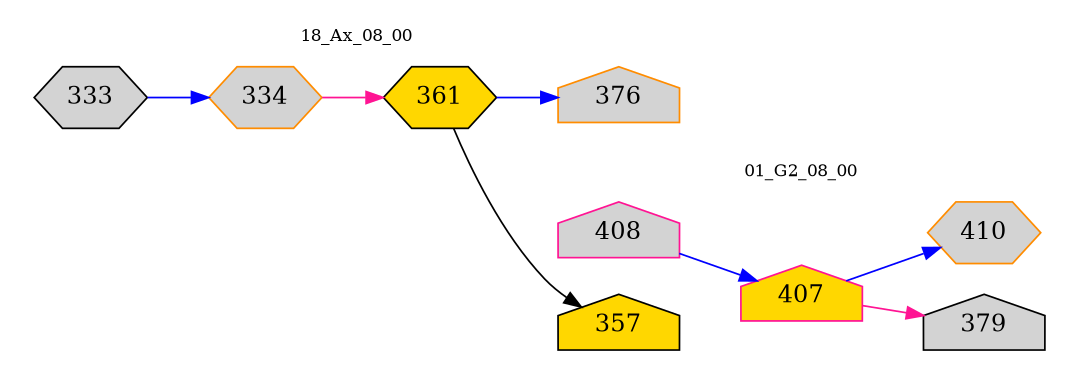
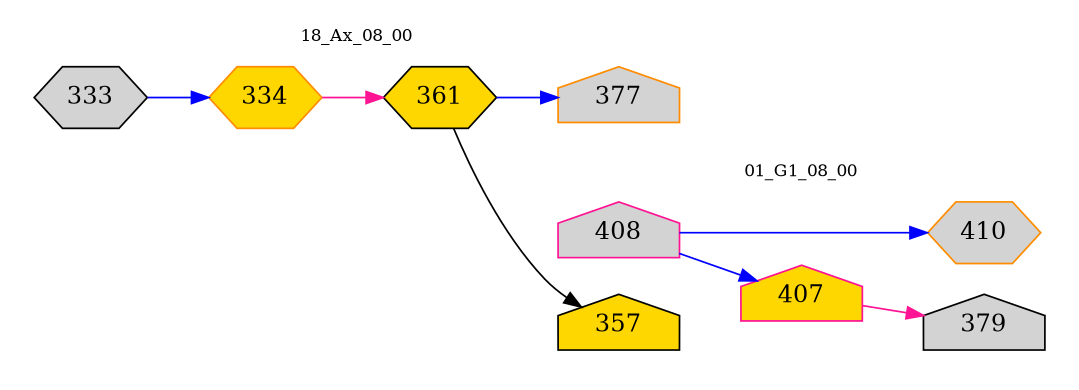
node "334": fillcolor lightgrey -> gold
node "376": label "376" -> "377"
cluster "01_G2_08_00": label "01_G2_08_00" -> "01_G1_08_00"
edge "407" -> "410": now "408" -> "410"
